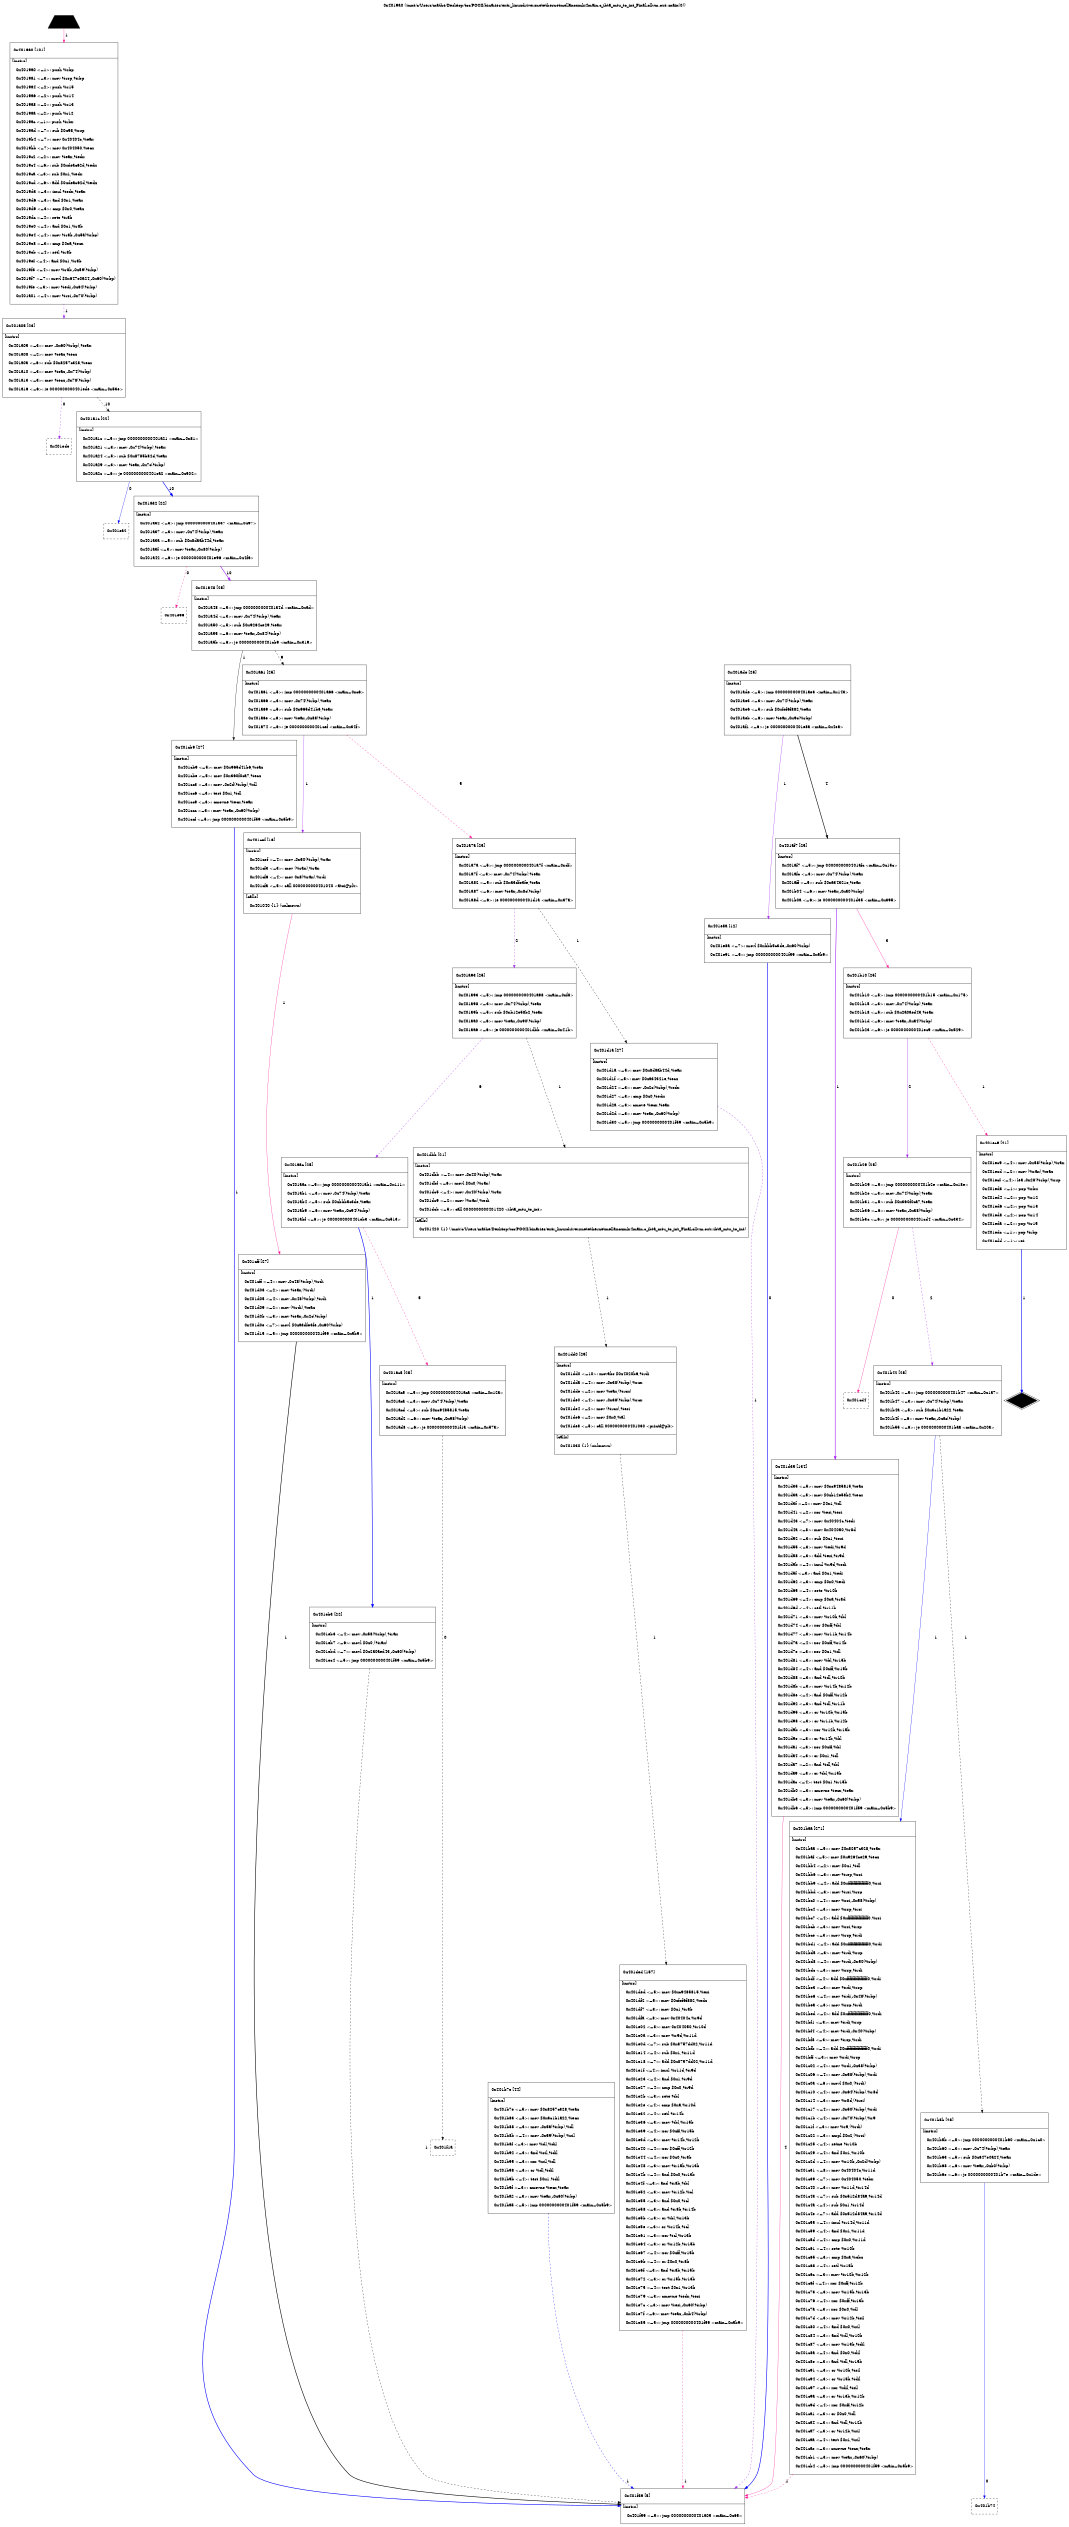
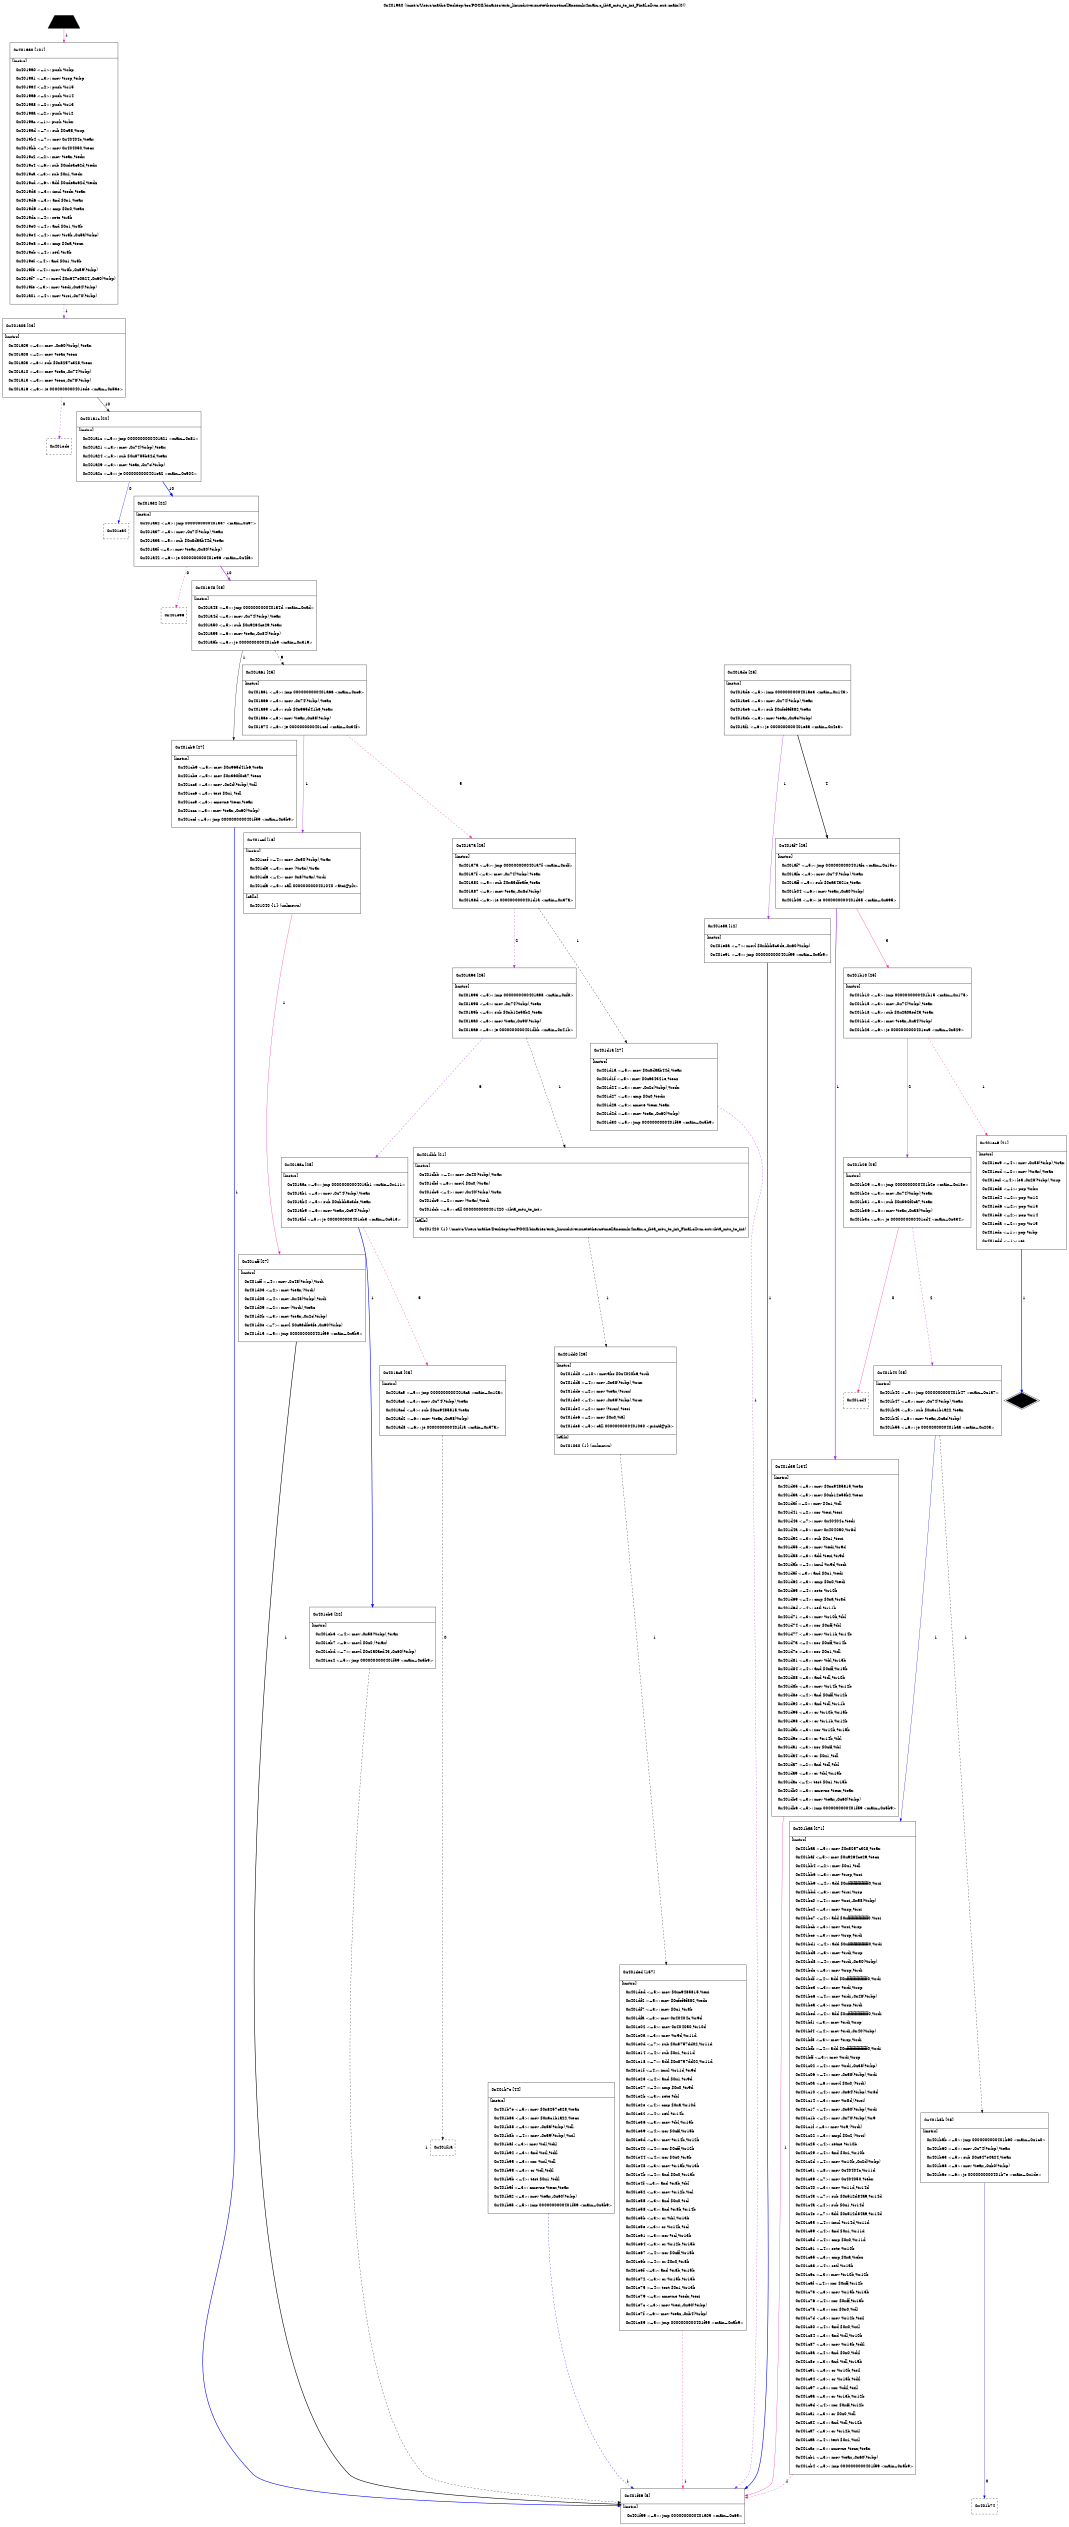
edge "0x401a05 [23]" -> "0x401a1c [22]": style dashed -> solid
edge "0x401e8a [12]" -> "0x401f59 [5]": label " 0" -> " 1"
edge "0x401d35 [134]" -> "0x401f59 [5]": label " 4" -> " 1"
